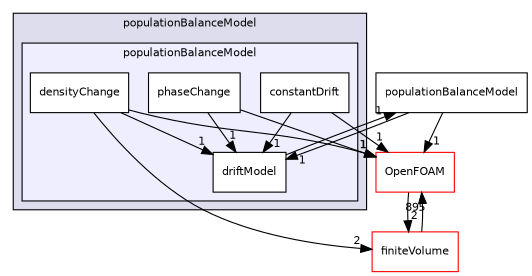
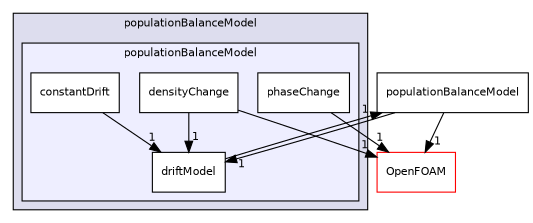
edge "constantDrift" -> "OpenFOAM": removed
edge "phaseChange" -> "driftModel": removed
node "finiteVolume": removed
